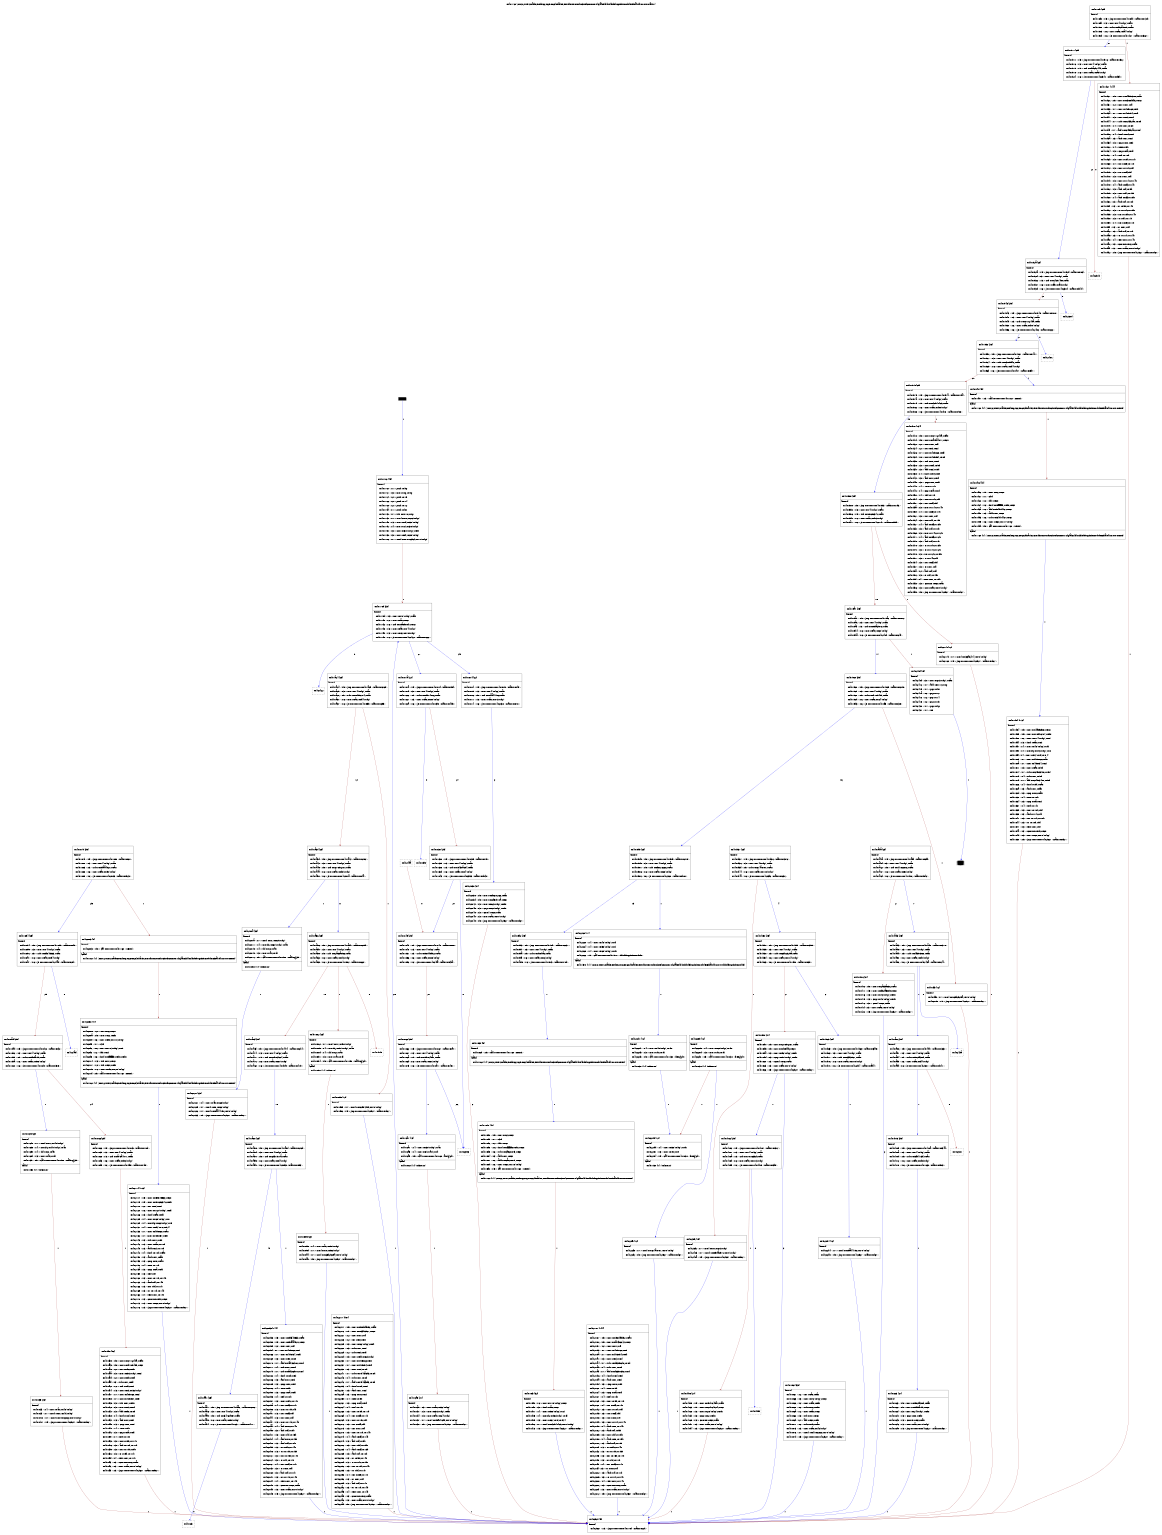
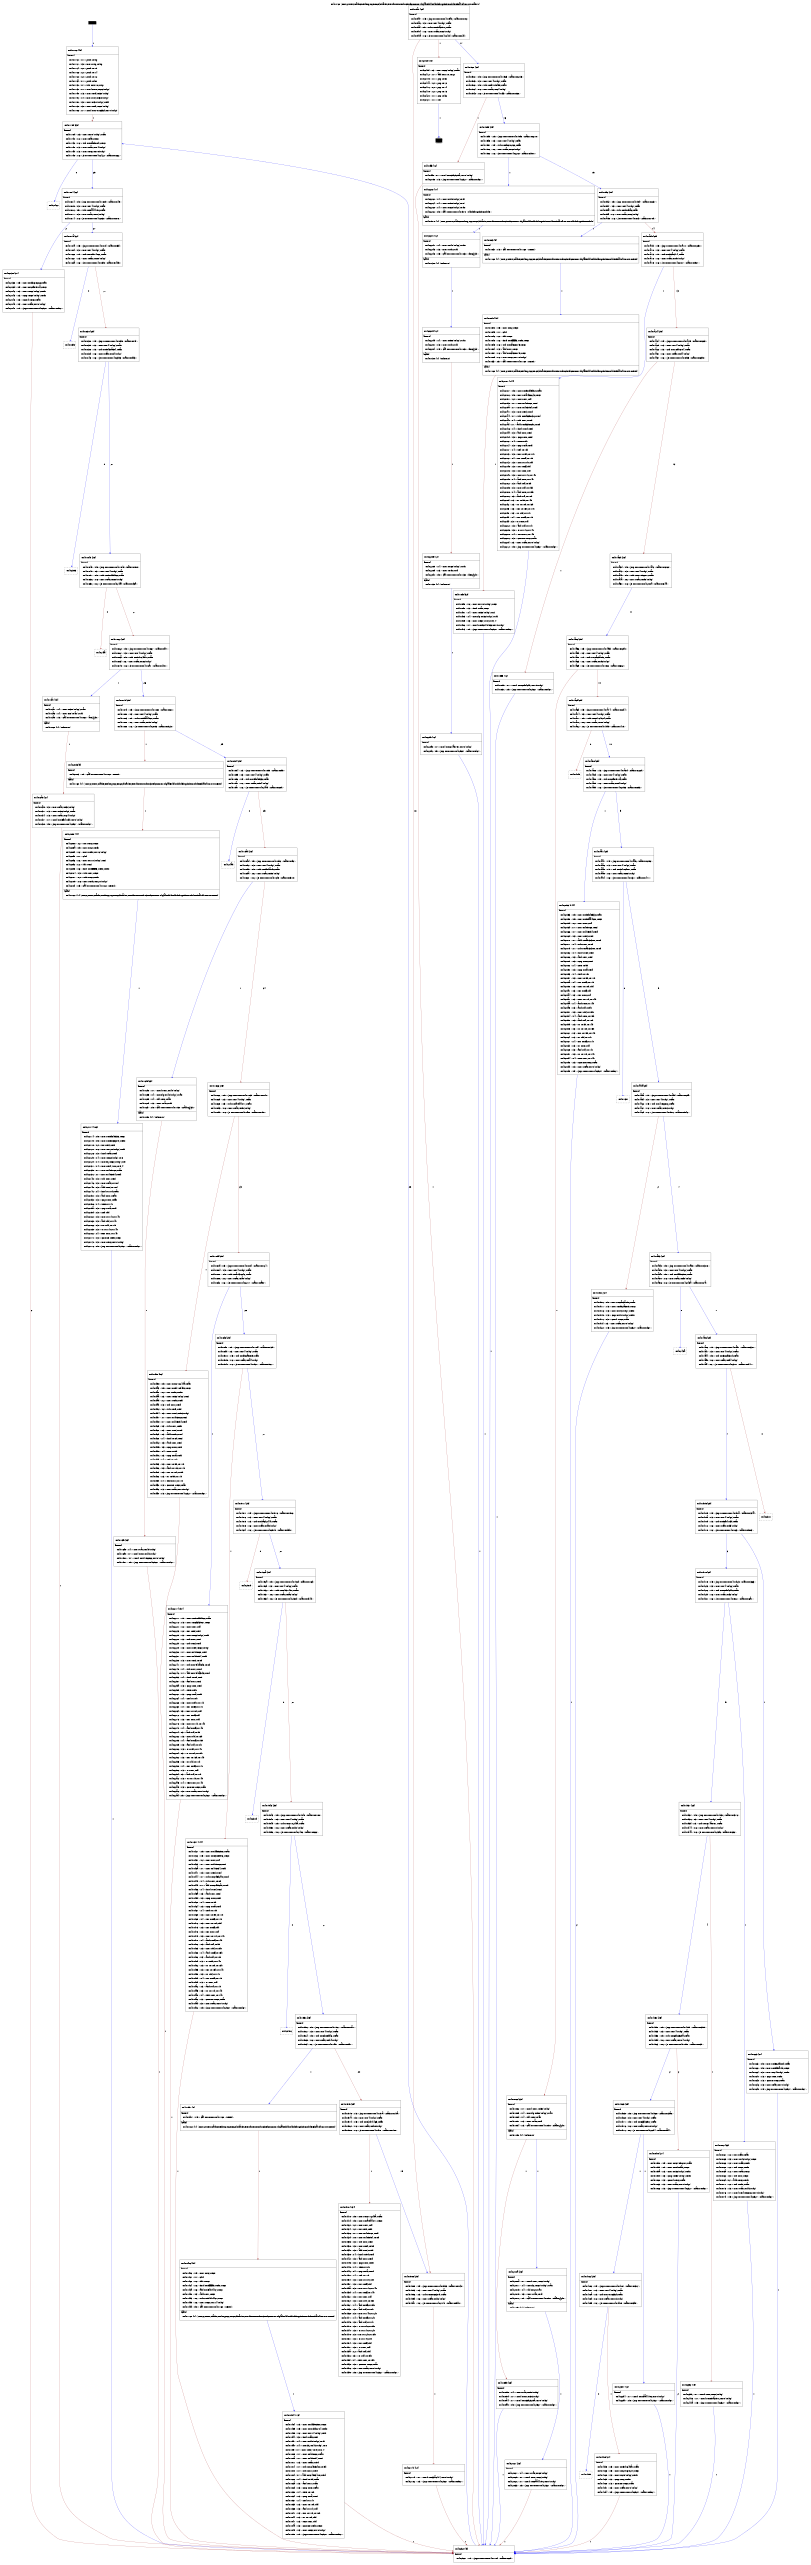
node "0x401a0b [25]": added
edge "0x40198e [25]" -> "0x4019a7 [25]": reversed
edge "0x4017ed [23]" -> "0x40181a [22]": now "0x401804 [22]" -> "0x40181a [22]"
edge "0x4024fa" -> "0x401849 [25]": reversed
edge "0x401a3d [25]" -> "0x40200a [23]": now "0x401e82 [23]" -> "0x40200a [23]"
edge "0x401aa1 [25]" -> "0x401aba [25]": added, label "9"
edge "0x401a56 [25]" -> "0x401bd9": now "0x401a6f [25]" -> "0x401bd9"
edge "0x4022e9 [12]" -> "0x4022dd [12]": reversed
edge "0x401eb0 [27]" -> "0x401b82 [25]": now "0x401b69 [25]" -> "0x401b82 [25]"
edge "0x401862 [25]" -> "0x402393": now "0x401862 [25]" -> "0x40187b [25]"
node "0x4018df [25]": added
node "0x401b1e [25]": added
